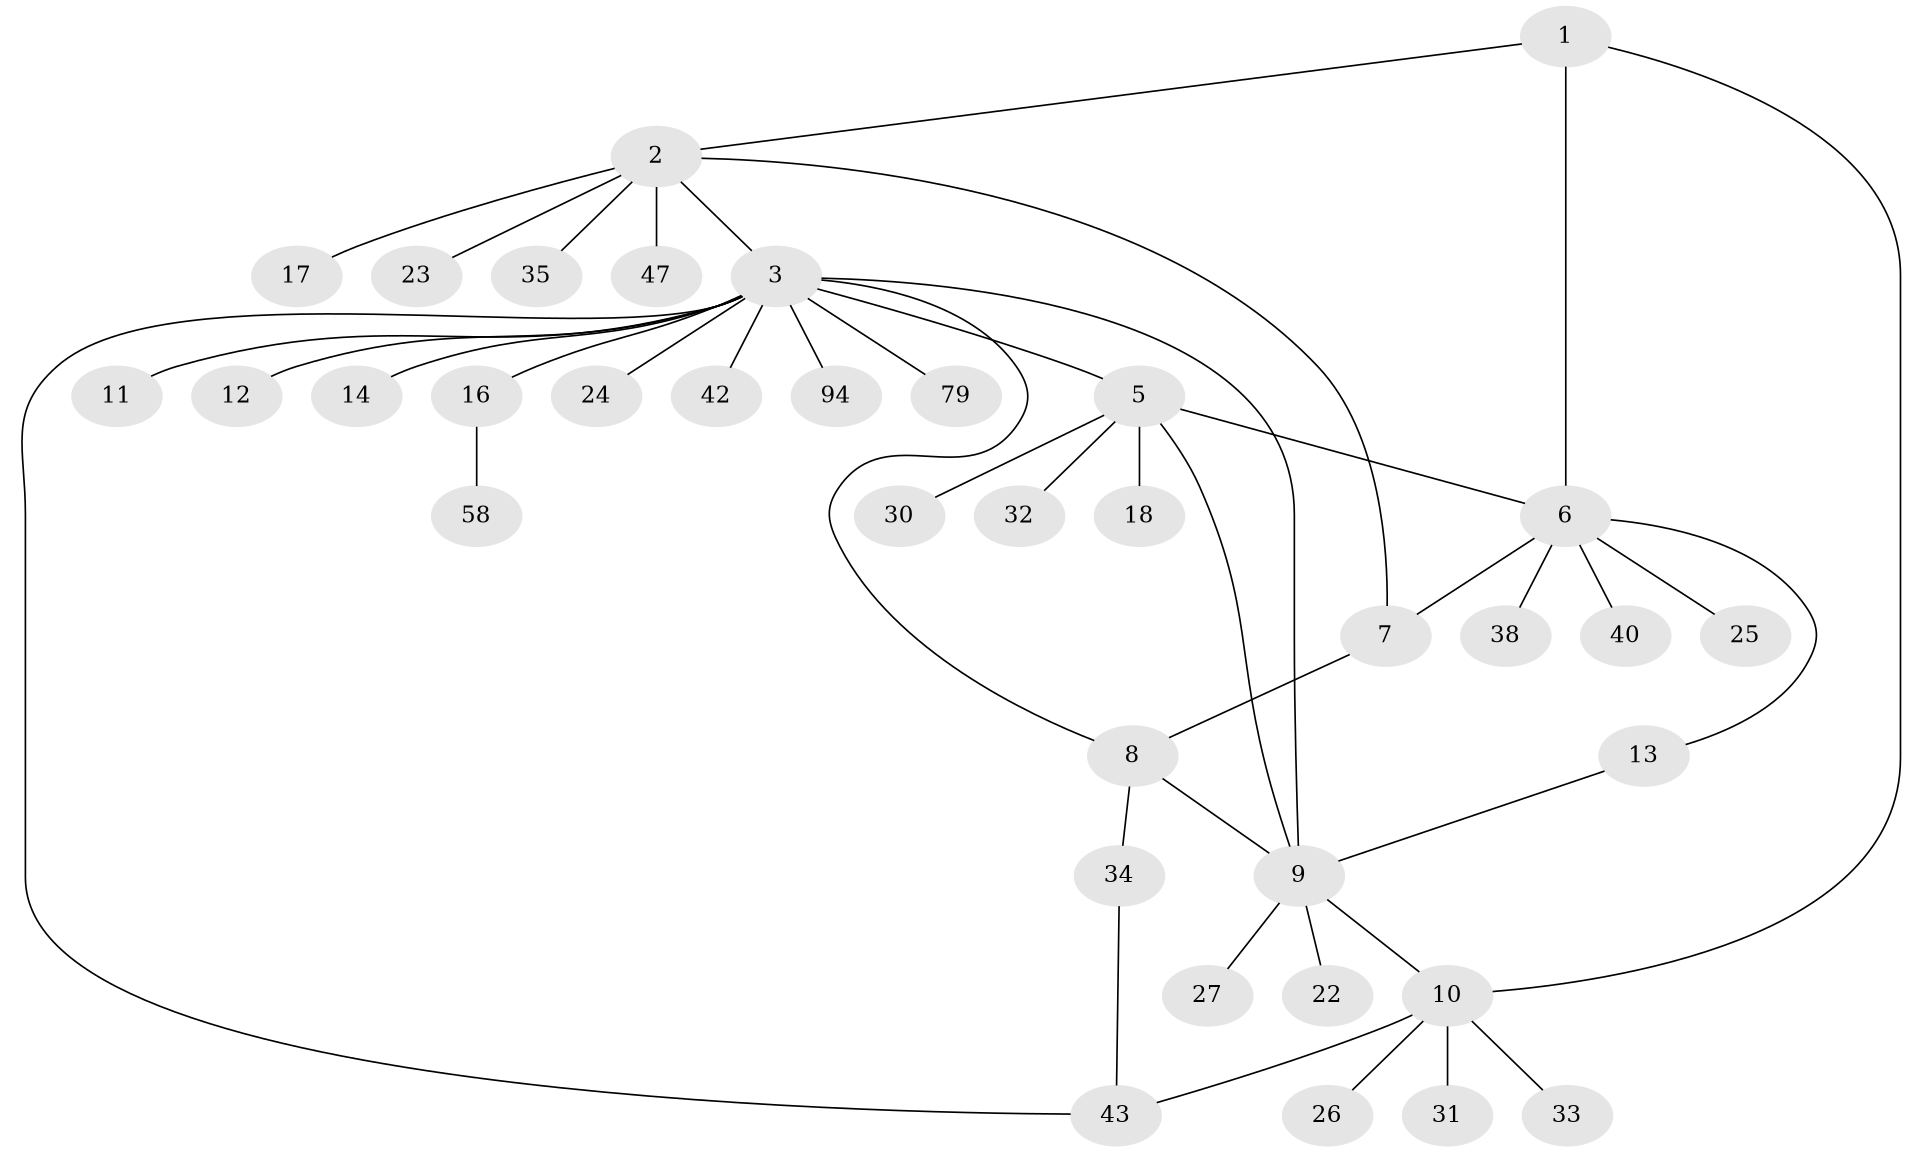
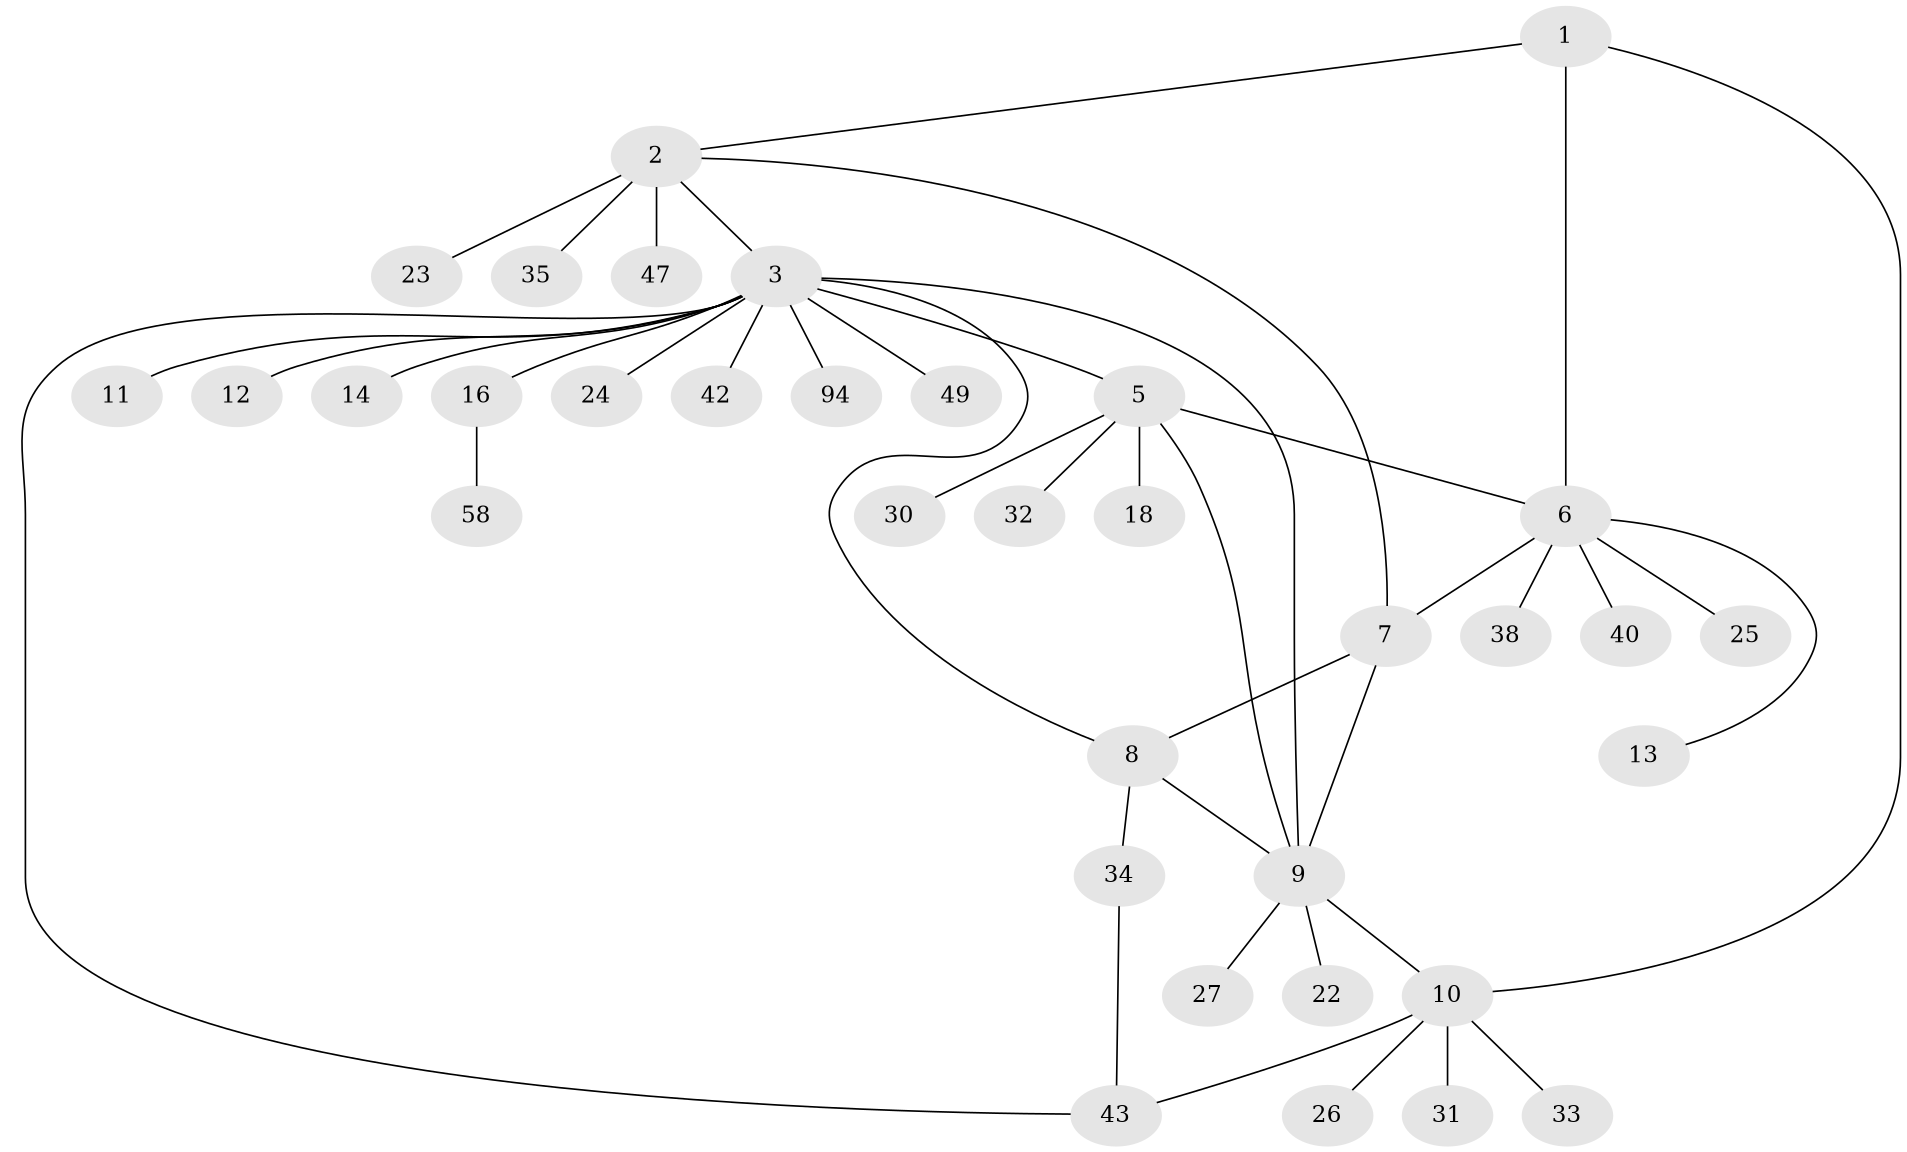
node "17": removed
node "79": label "79" -> "49"
edge "13" -- "9": now "7" -- "9"
